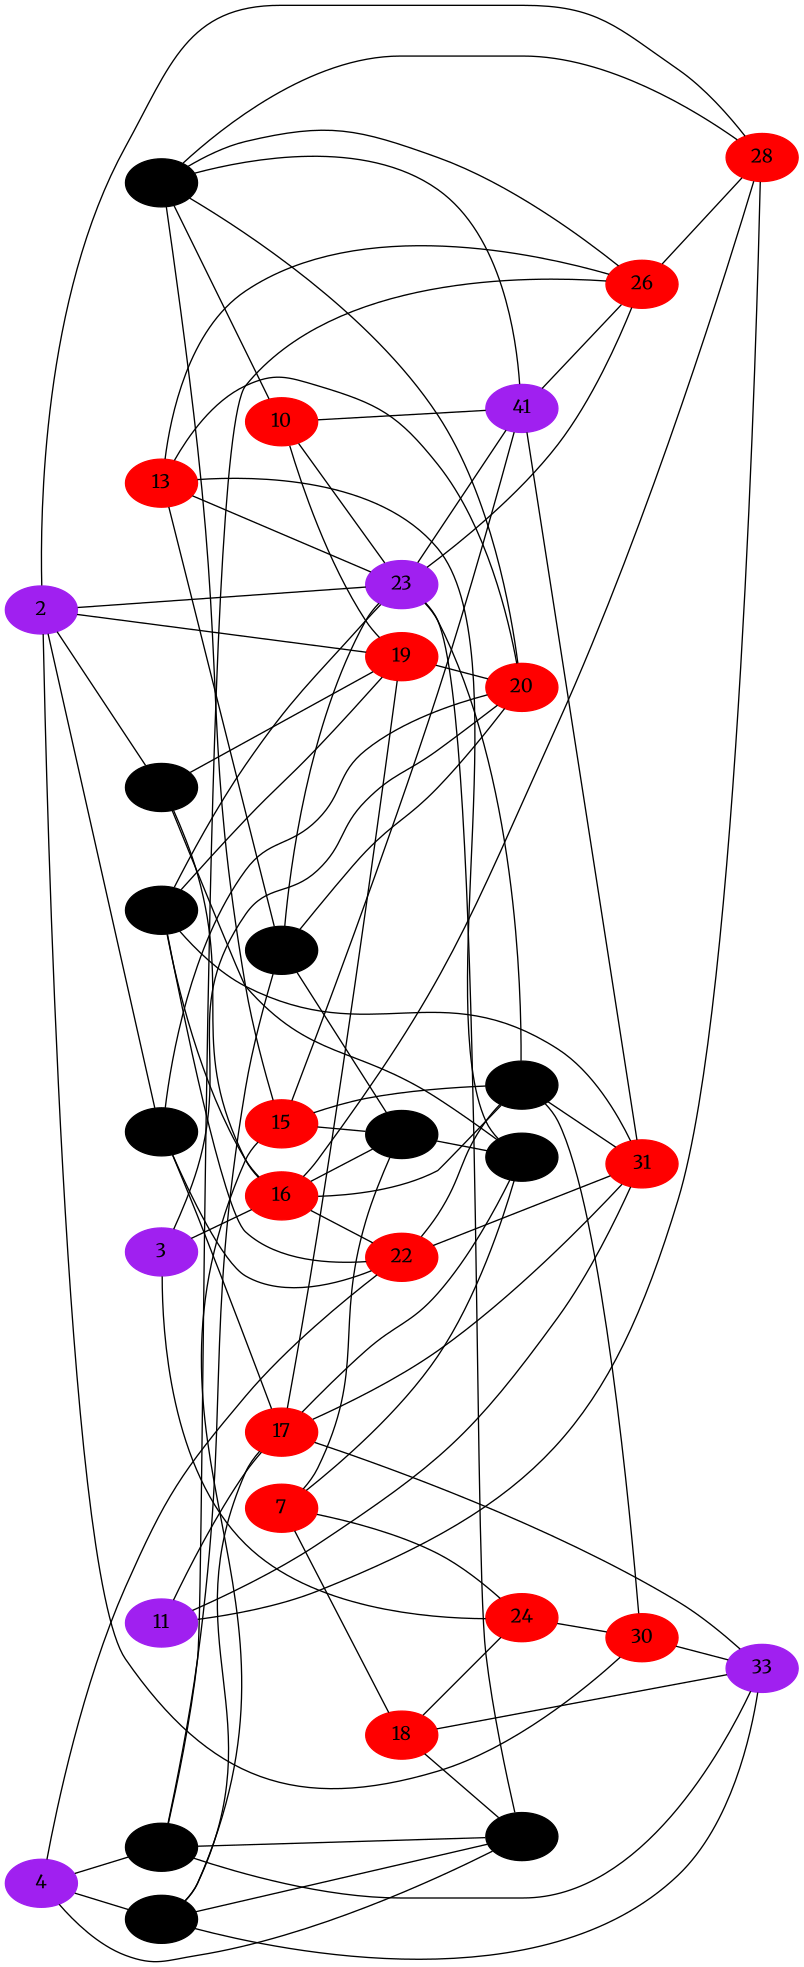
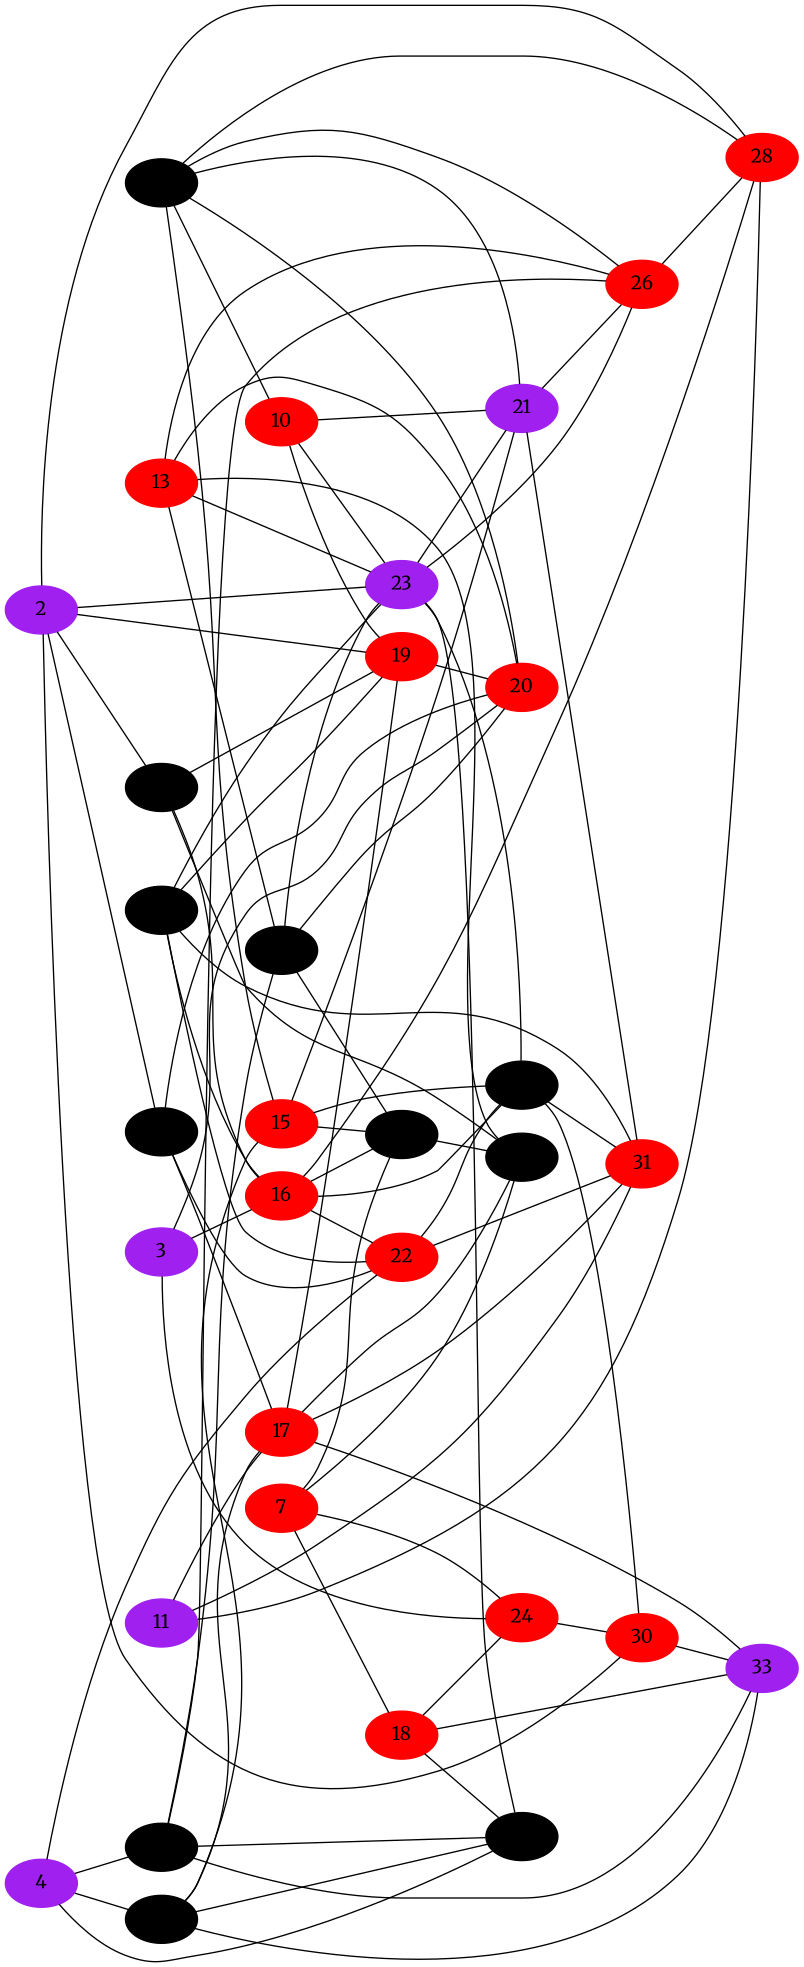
node "41": label "41" -> "21"
